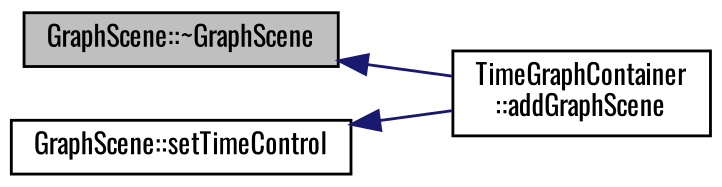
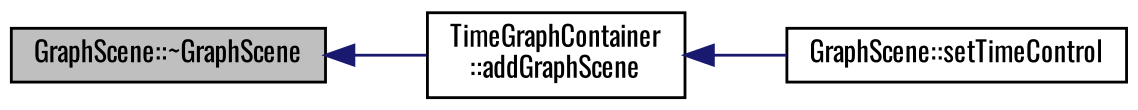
edge "TimeGraphContainer ::addGraphScene" -> "GraphScene::setTimeControl": reversed
